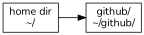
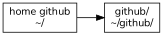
node "home dir ~/": label "home dir ~/" -> "home github ~/"
